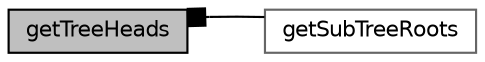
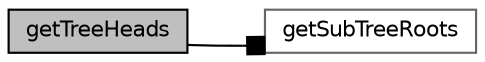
edge "getSubTreeRoots" -> "getTreeHeads": reversed
